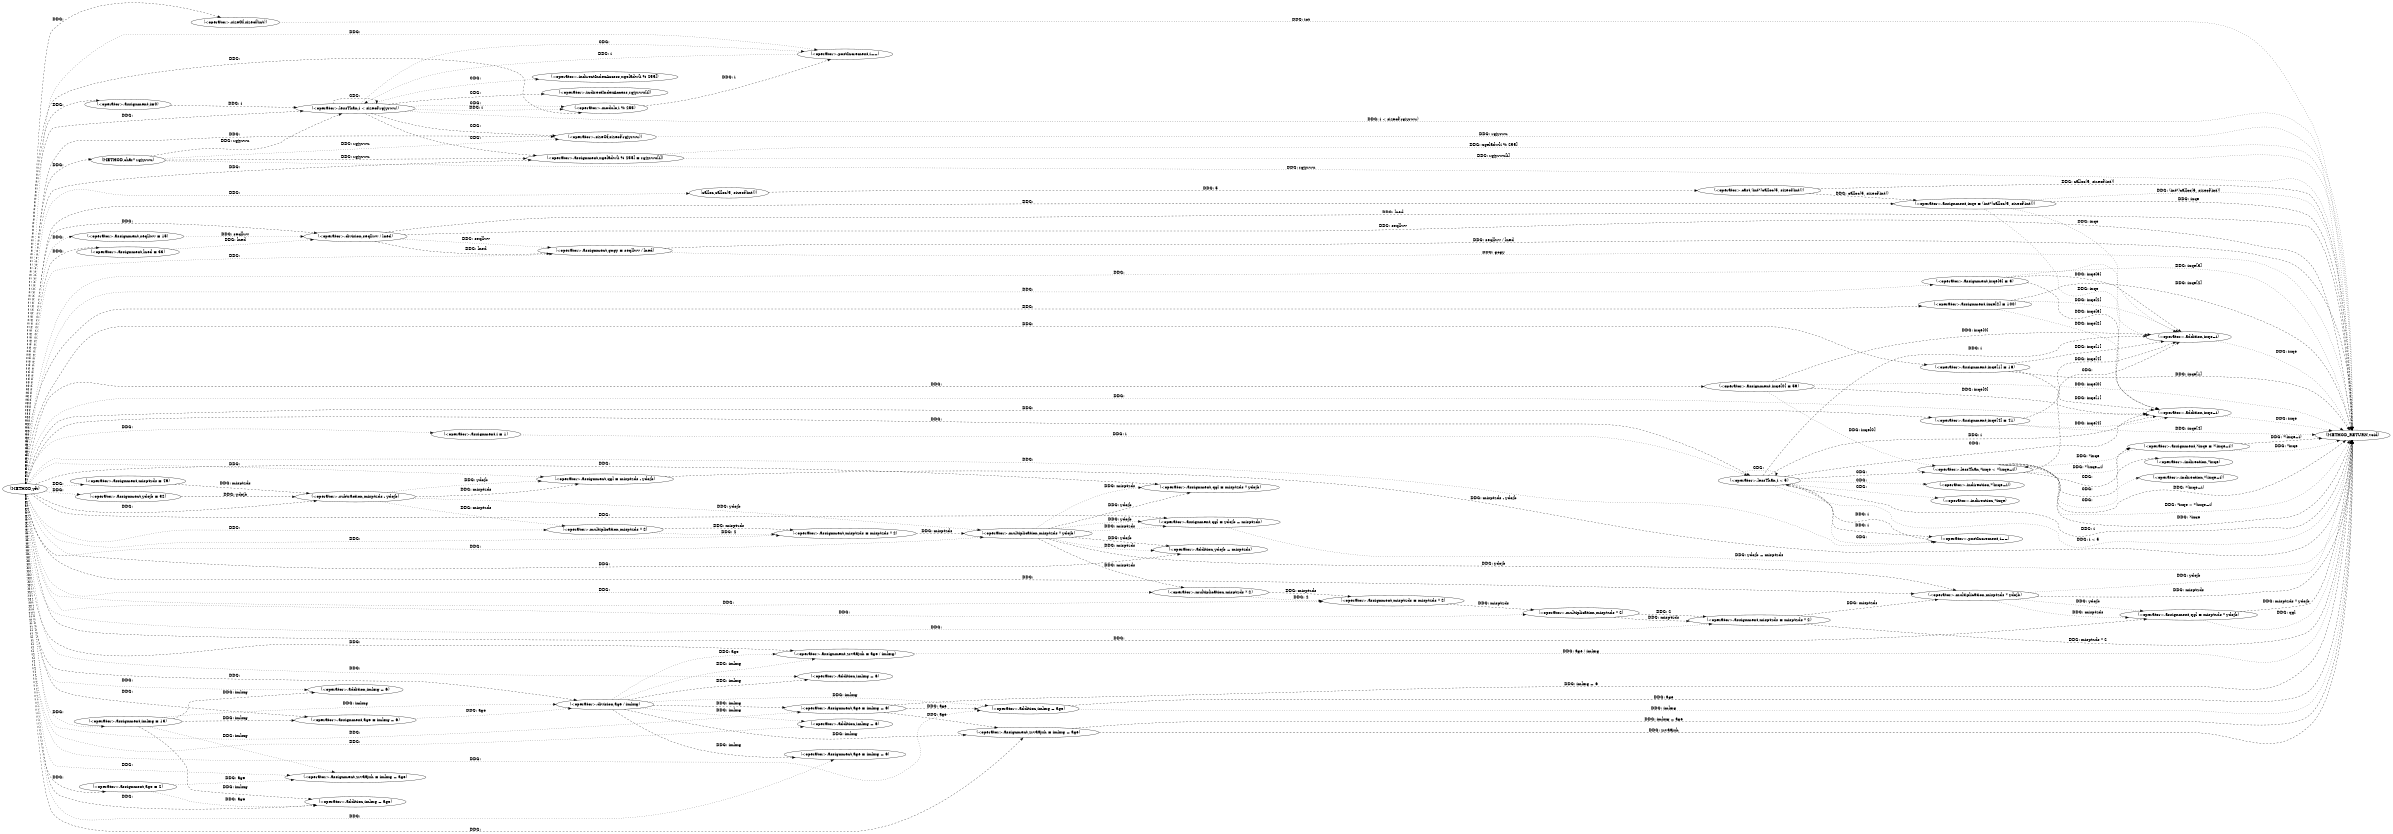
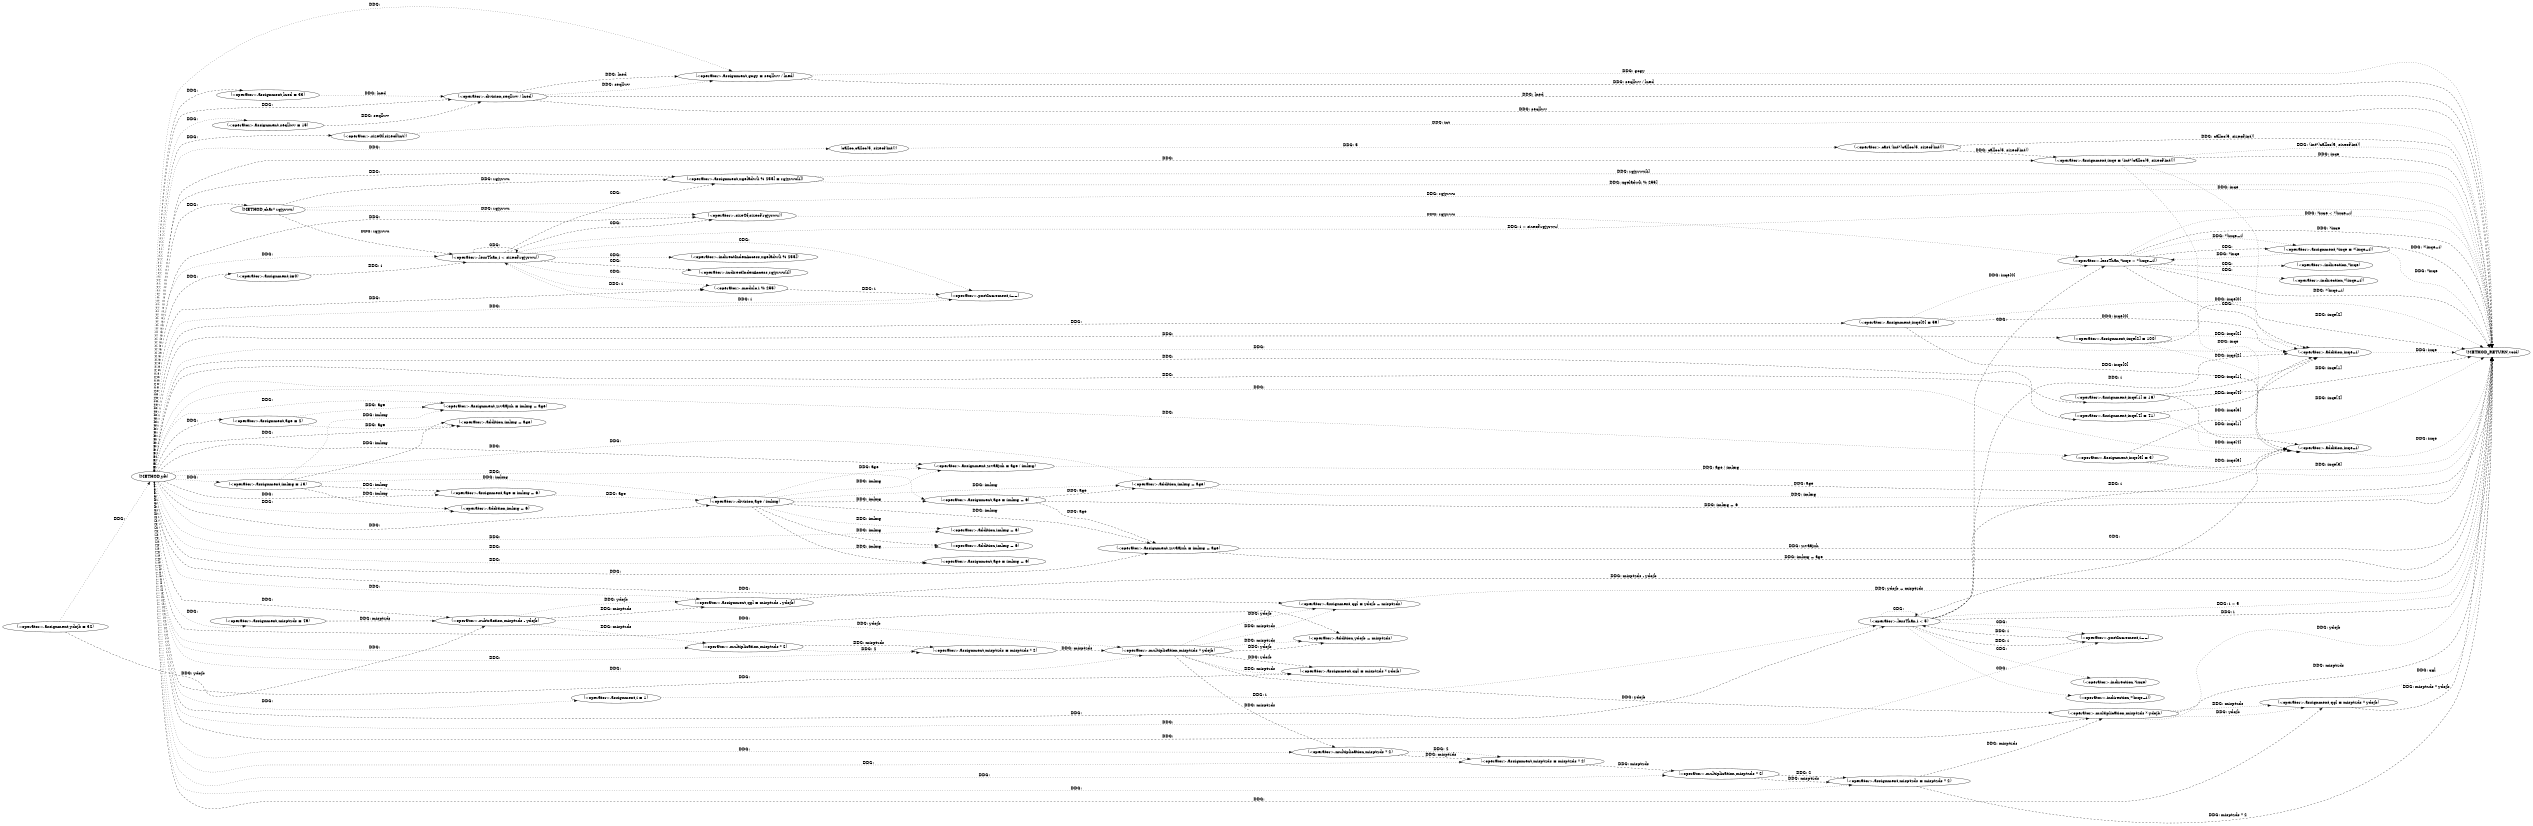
edge "(<operator>.sizeOf,sizeof(rgjyrwu))" -> "(METHOD_RETURN,void)": now "(<operator>.sizeOf,sizeof(rgjyrwu))" -> "(<operator>.lessThan,*ixqe < *(ixqe+i))"
edge "(METHOD,yft)" -> "(<operator>.lessThan,i < sizeof(rgjyrwu))": style dashed -> dotted
edge "(calloc,calloc(5, sizeof(int)))" -> "(<operator>.cast,(int*)calloc(5, sizeof(int)))": style dashed -> dotted
edge "(<operator>.assignment,seqllwv = 15)" -> "(<operator>.division,seqllwv / lned)": style dotted -> dashed
edge "(METHOD,yft)" -> "(<operator>.assignment,ydojb = 32)": reversed
